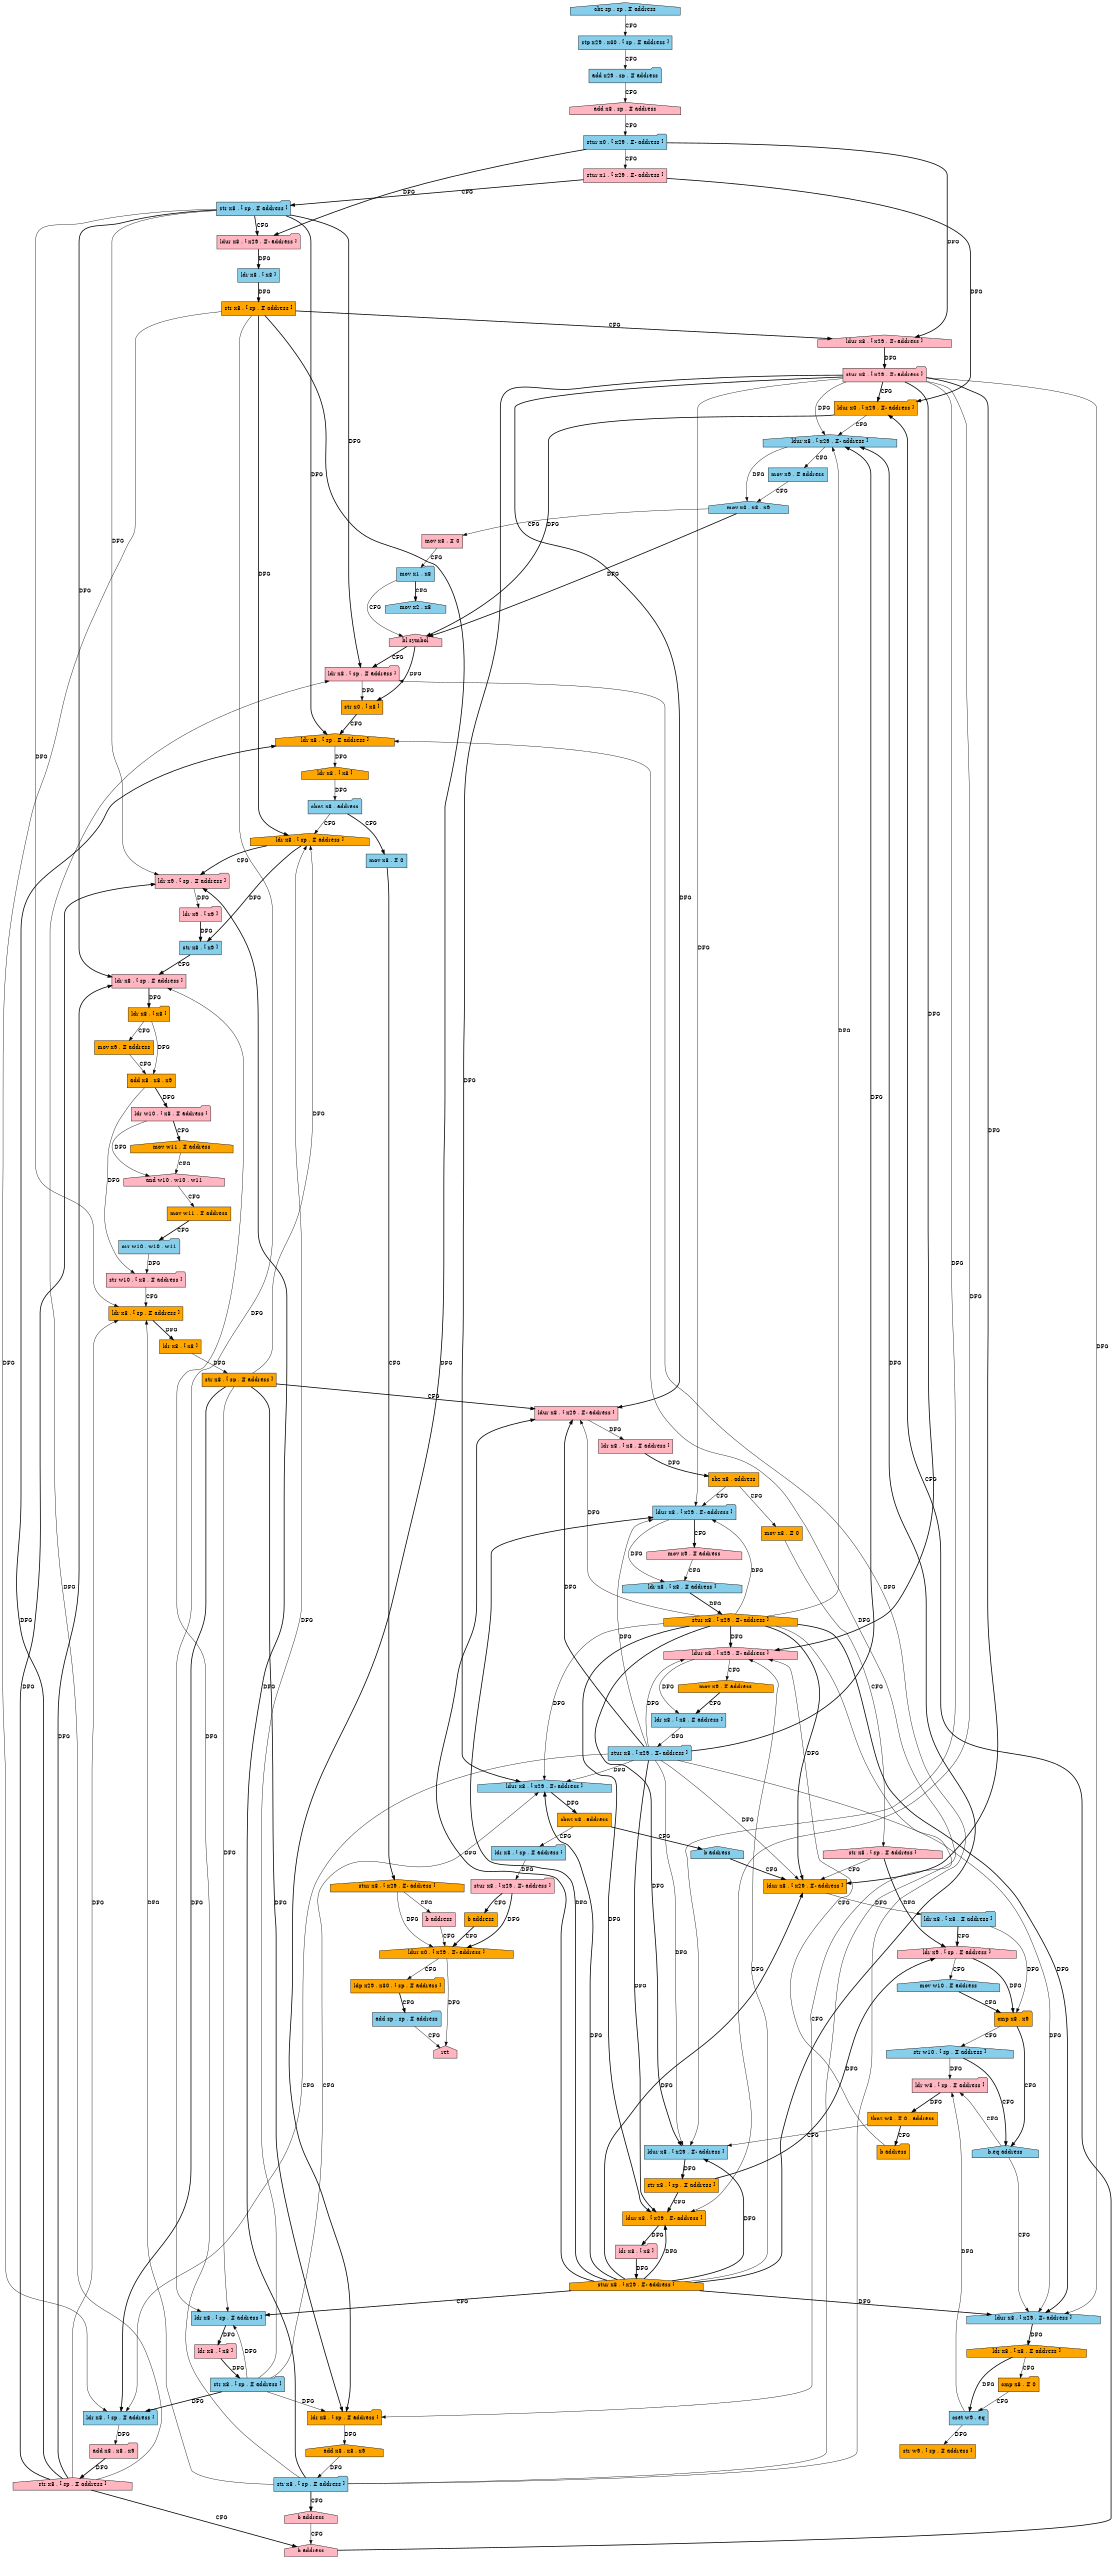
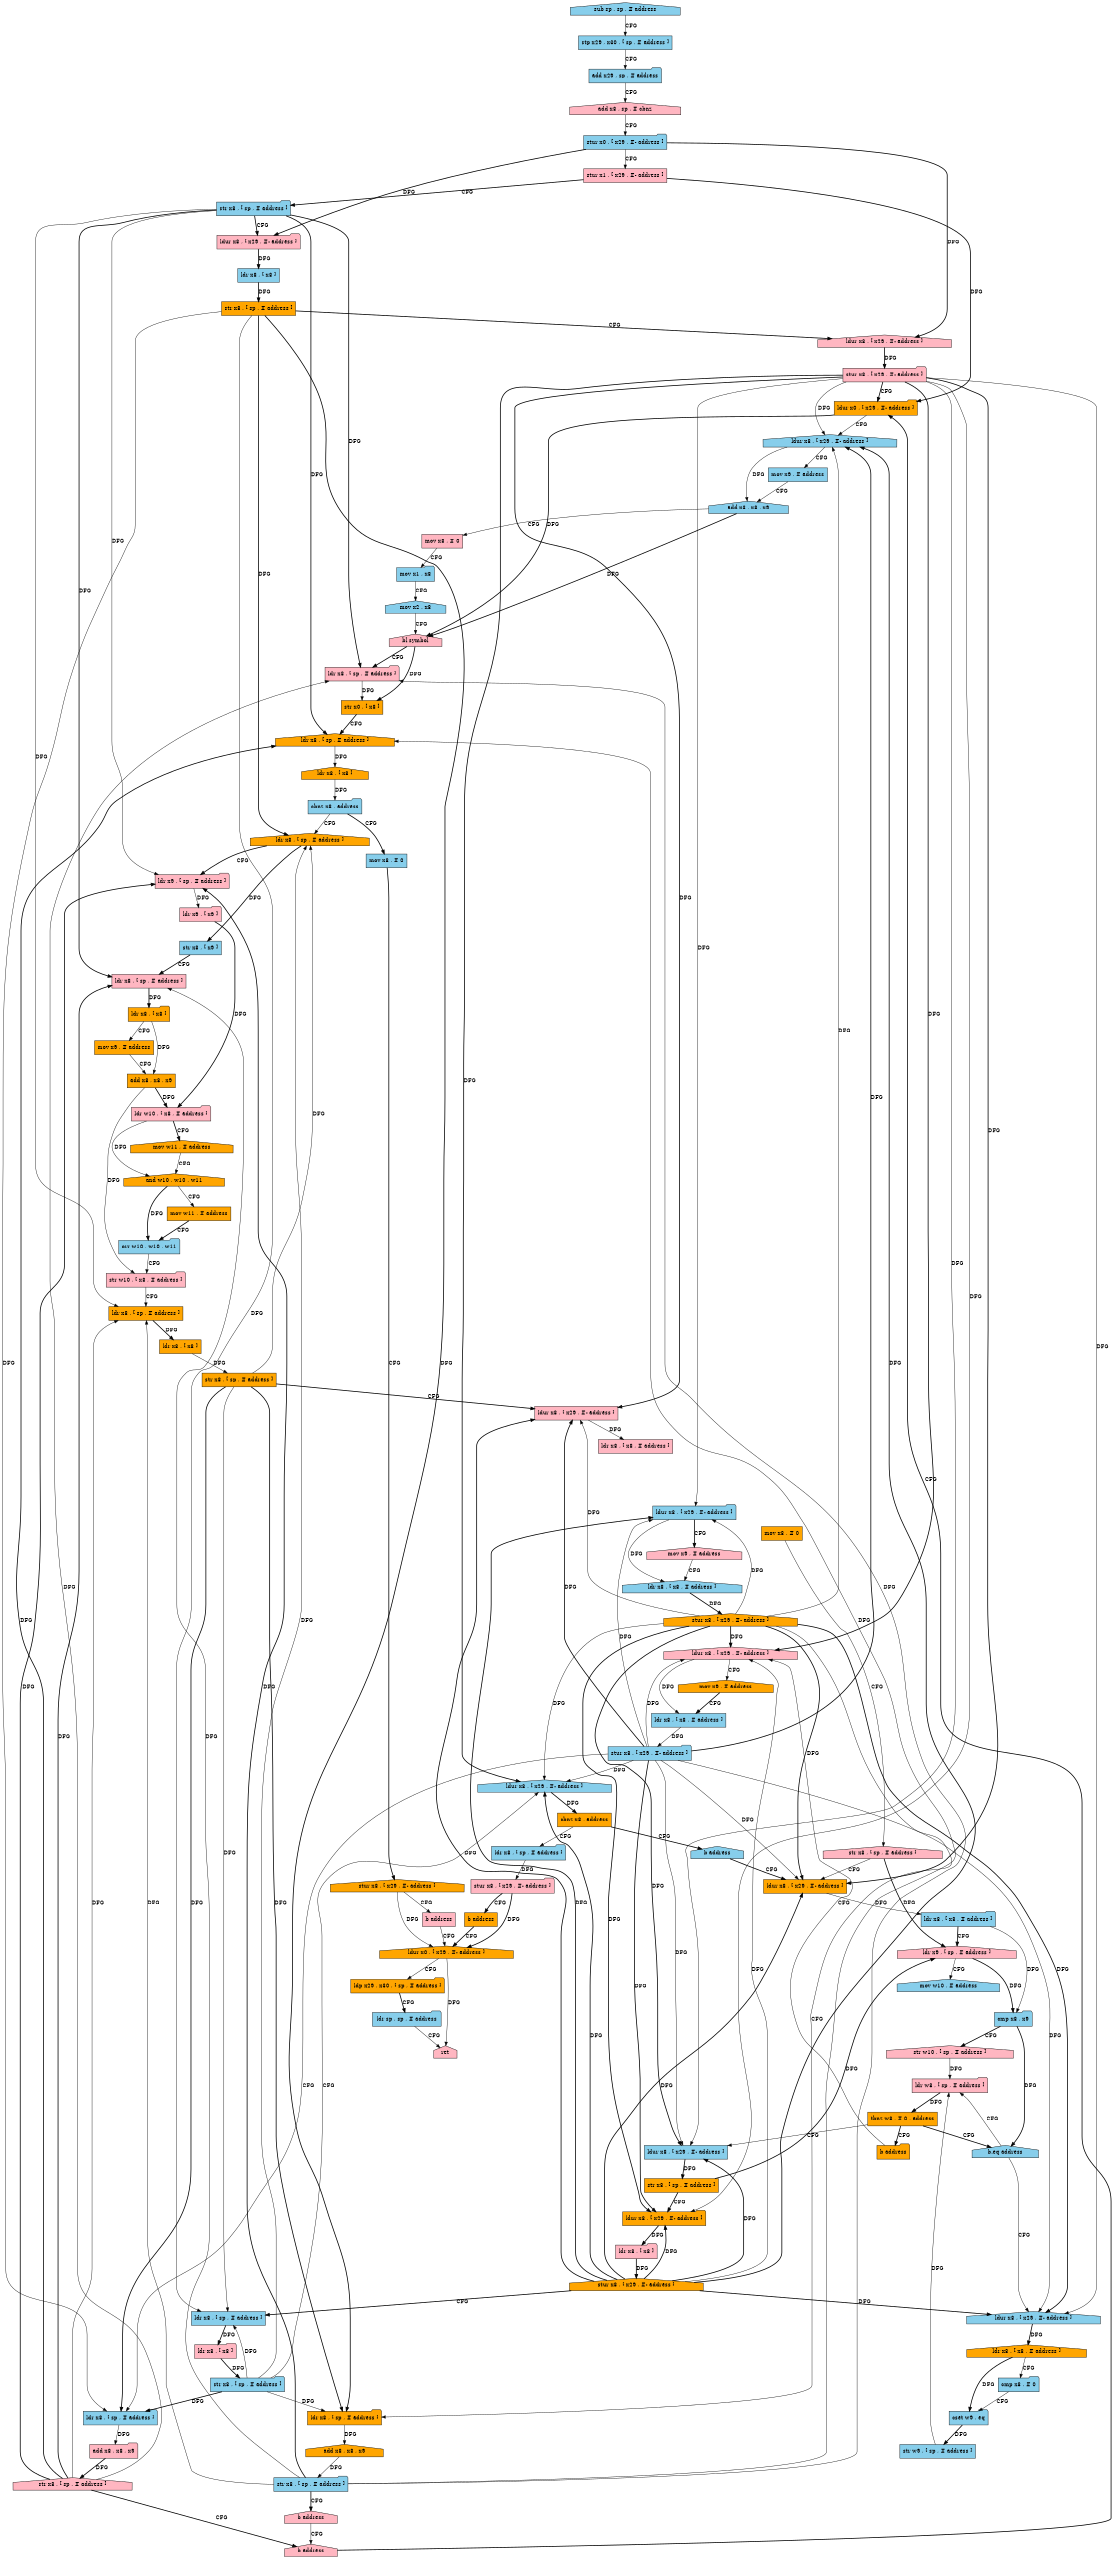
node "cbz sp , sp , # address": label "cbz sp , sp , # address" -> "sub sp , sp , # address"
node "add x8 , sp , # address": label "add x8 , sp , # address" -> "add x8 , sp , # cbnz"
node "mov x3 , x8 , x9": label "mov x3 , x8 , x9" -> "add x3 , x8 , x9"
edge "mov x1 , x8" -> "mov x2 , x8": style bold -> solid
edge "mov x1 , x8" -> "bl symbol": now "mov x2 , x8" -> "bl symbol"
edge "ldr x9 , [ x9 ]" -> "str x8 , [ x9 ]": now "ldr x9 , [ x9 ]" -> "ldr w10 , [ x8 , # address ]"
node "and w10 , w10 , w11": fillcolor lightpink -> orange
edge "and w10 , w10 , w11" -> "orr w10 , w10 , w11": added, label "DFG"
edge "orr w10 , w10 , w11" -> "str w10 , [ x8 , # address ]": label "DFG" -> "CFG"
node "cbz x8 , address": removed
edge "mov w10 , # address" -> "cmp x8 , x9": removed, label "CFG"
node "add sp , sp , # address": label "add sp , sp , # address" -> "ldr sp , sp , # address"
node "cmp x8 , x9": fillcolor orange -> skyblue
edge "cmp x8 , x9" -> "str w10 , [ sp , # address ]": style solid -> bold
node "str w10 , [ sp , # address ]": fillcolor skyblue -> lightpink
edge "cmp x8 , x9" -> "b.eq address": label "CFG" -> "DFG"
edge "str w10 , [ sp , # address ]" -> "b.eq address": now "tbnz w8 , # 0 , address" -> "b.eq address"
edge "cset w9 , eq" -> "ldr w8 , [ sp , # address ]": now "str w9 , [ sp , # address ]" -> "ldr w8 , [ sp , # address ]"
node "cmp x8 , # 0": fillcolor orange -> skyblue
edge "cset w9 , eq" -> "str w9 , [ sp , # address ]": style solid -> bold
node "str w9 , [ sp , # address ]": fillcolor orange -> skyblue
